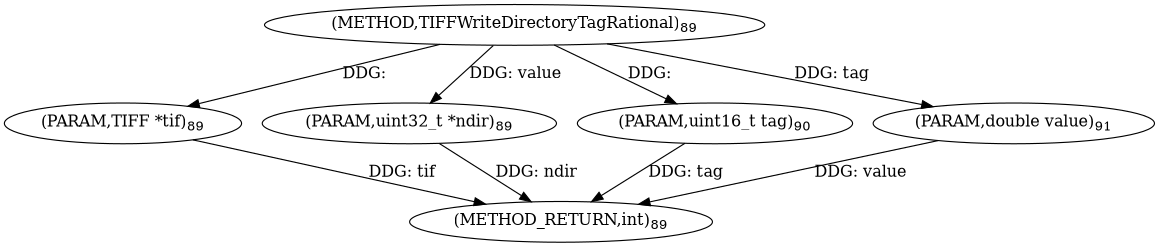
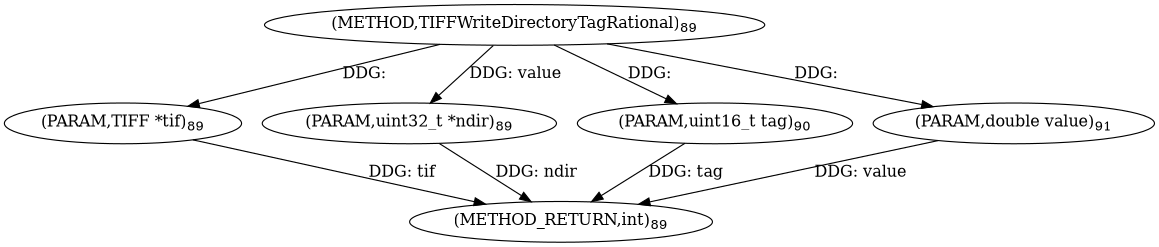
edge "(METHOD,TIFFWriteDirectoryTagRational)" -> "(PARAM,double value)": label "DDG: tag" -> "DDG: "
